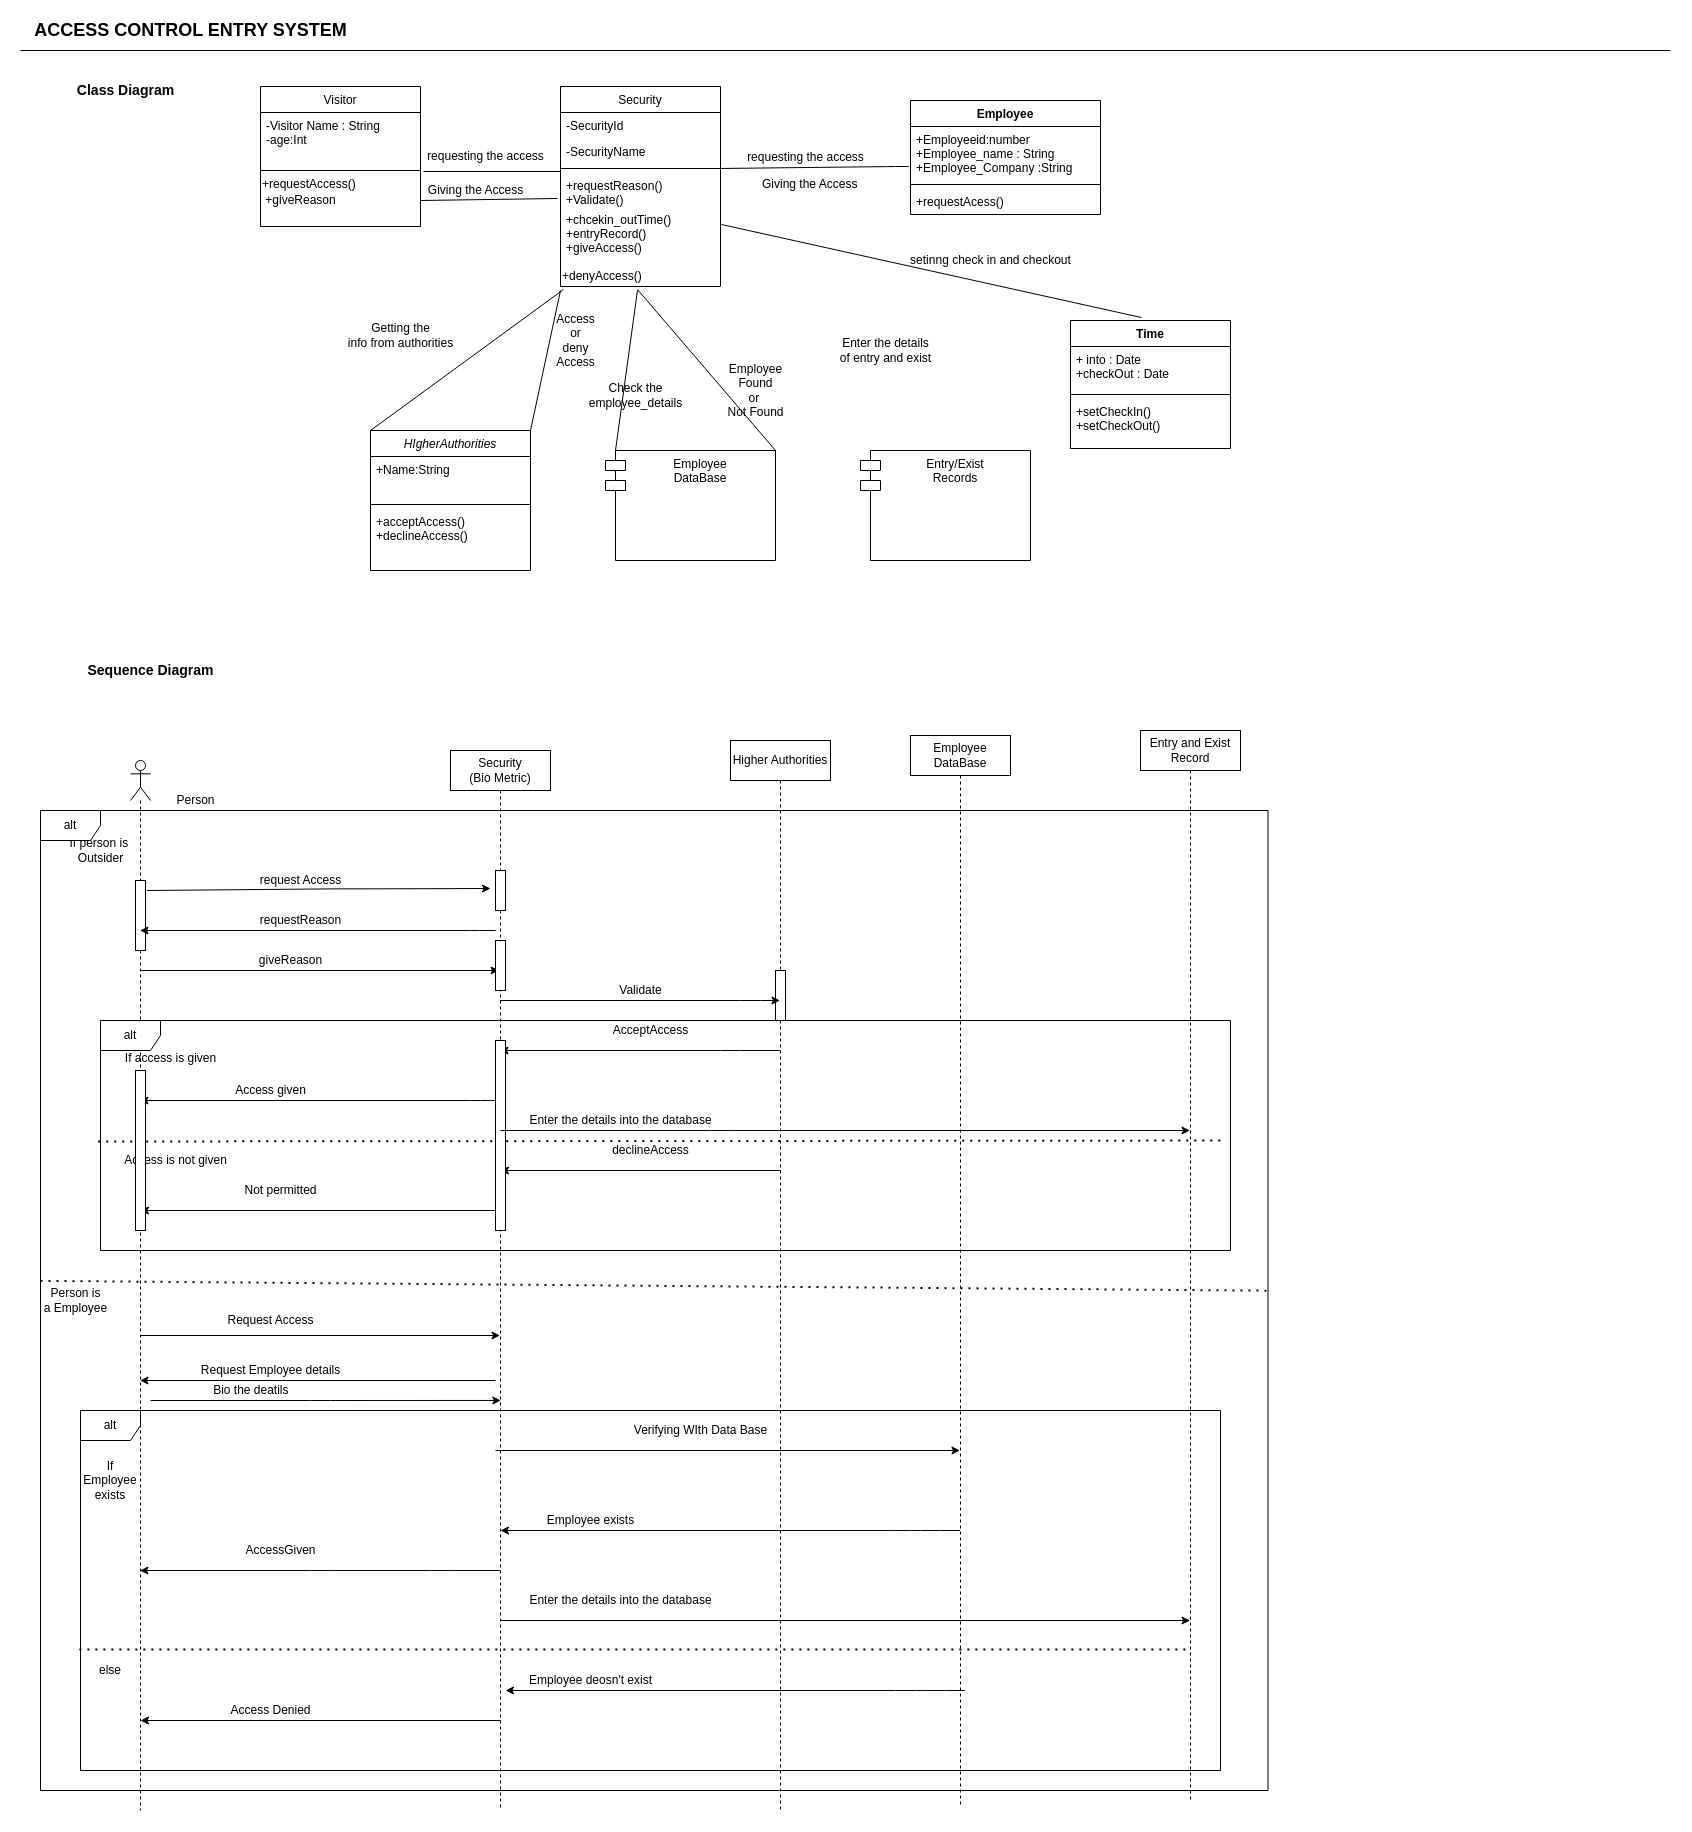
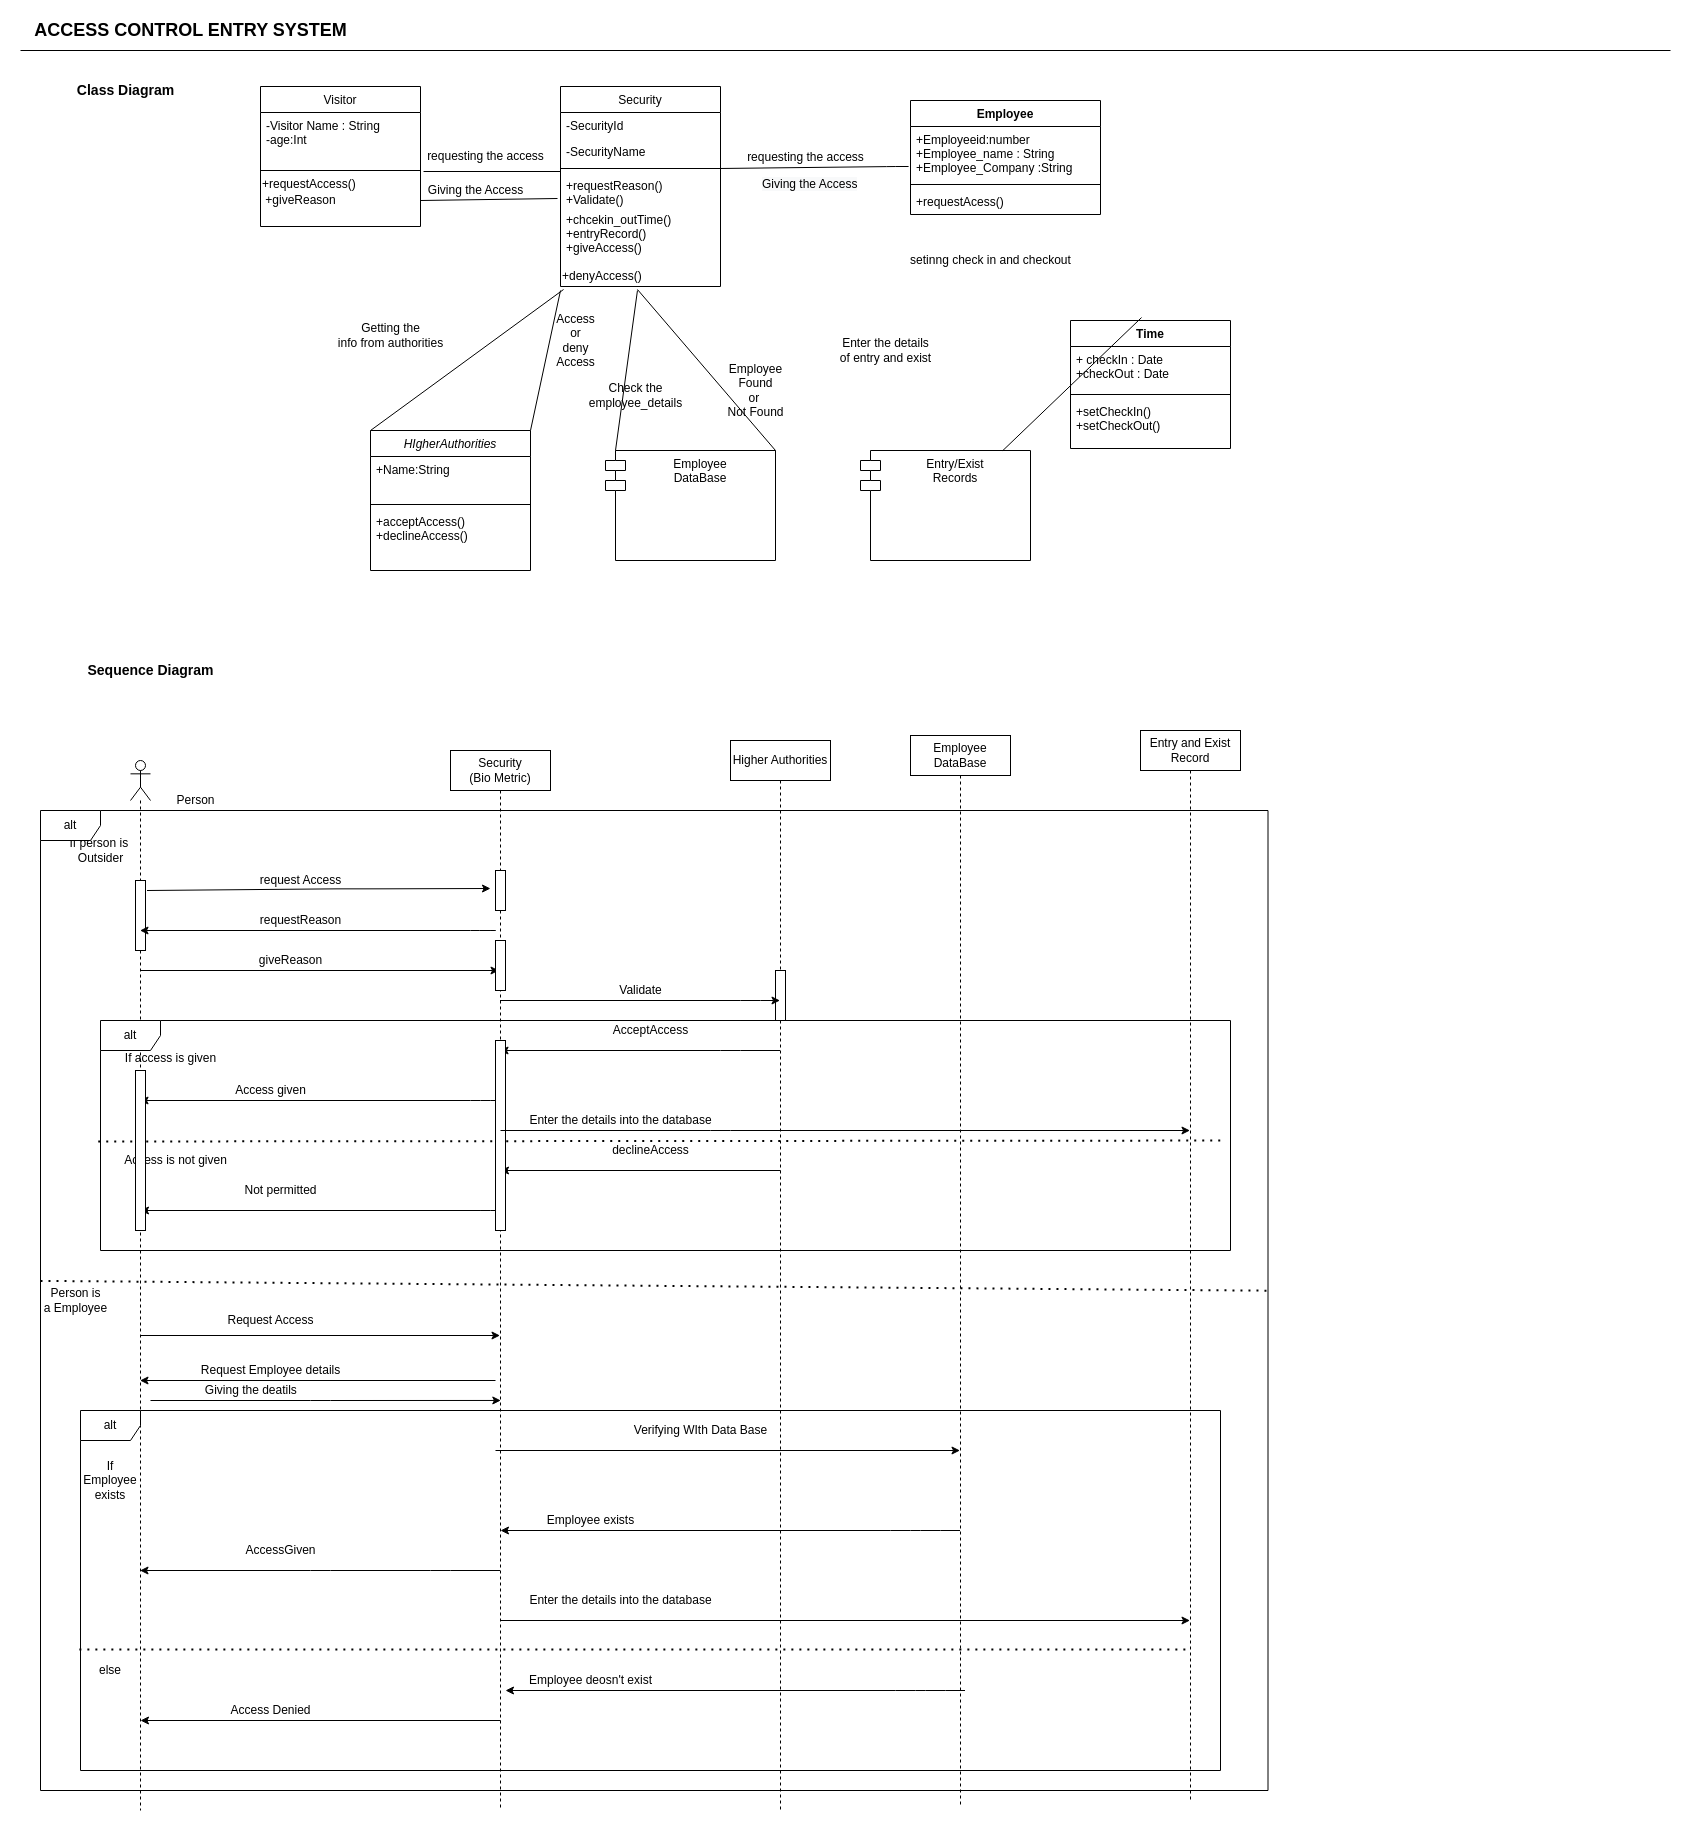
edge "+chcekin_outTime() +entryRecord() +giveAccess()" -- "Time": now "Entry/Exist Records" -- "Time"
node "Getting the info from authorities": moved (401, 336) -> (391, 336)
node "+ into : Date +checkOut : Date": label "+ into : Date +checkOut : Date" -> "+ checkIn : Date +checkOut : Date"
node "Bio the deatils": label "Bio the deatils" -> "Giving the deatils"
